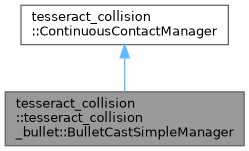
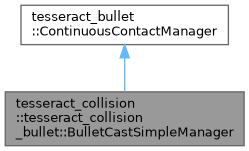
node "tesseract_collision ::ContinuousContactManager": label "tesseract_collision ::ContinuousContactManager" -> "tesseract_bullet ::ContinuousContactManager"
